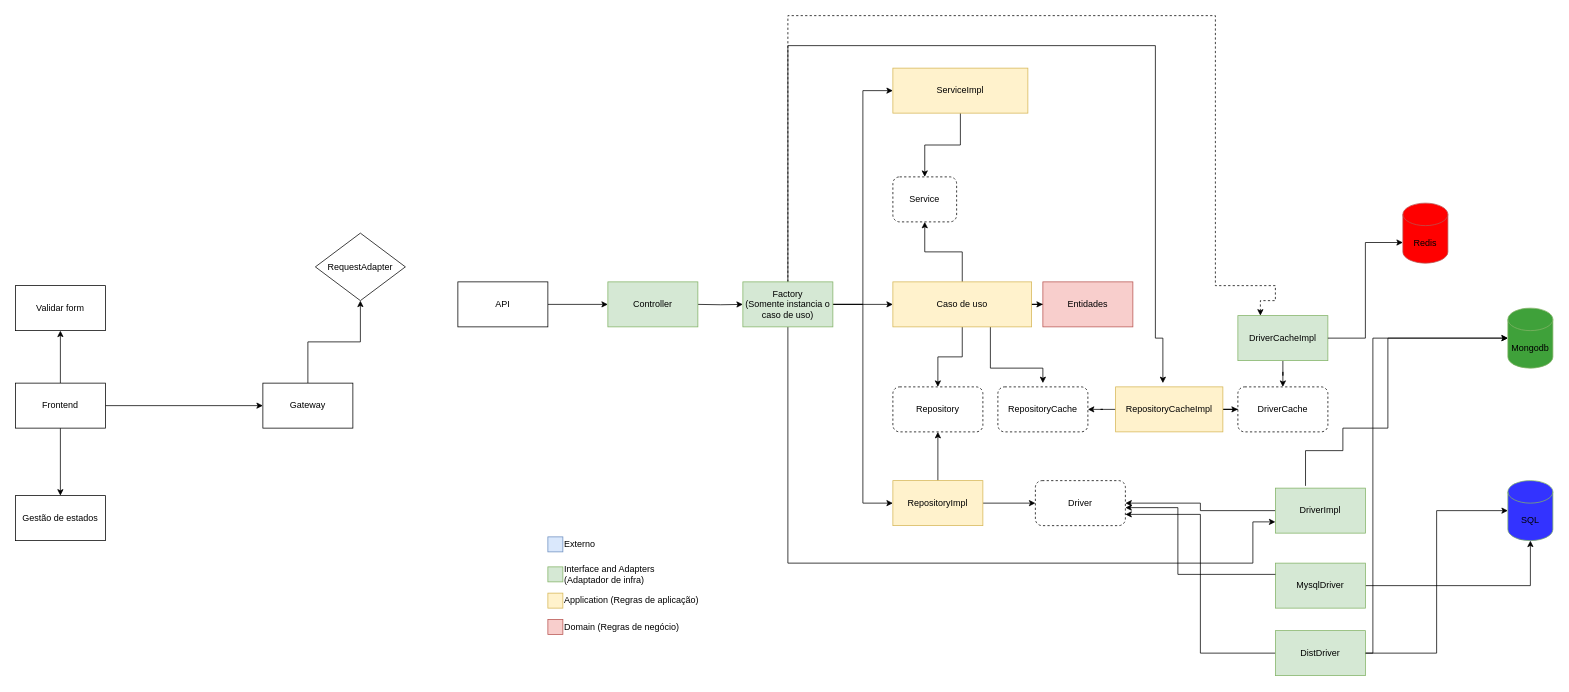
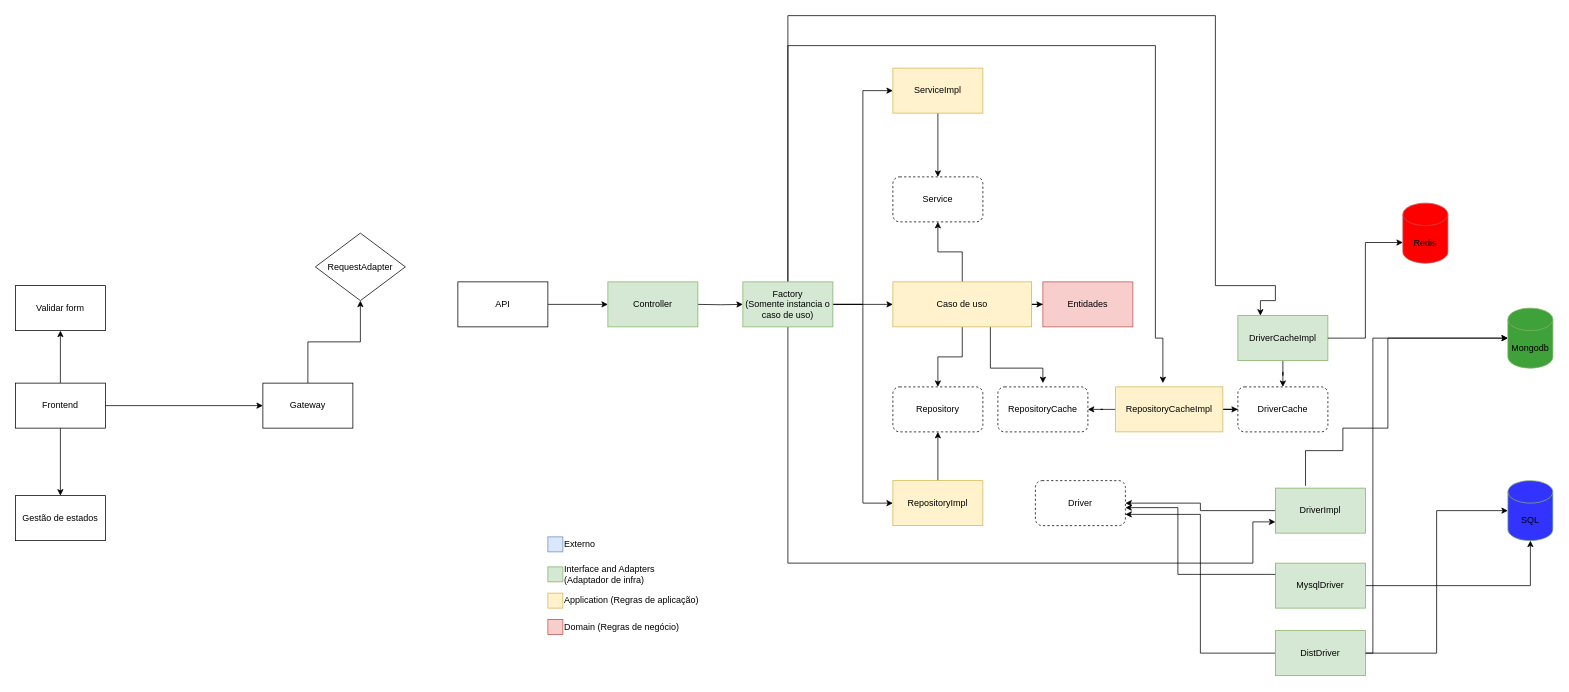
edge "Factory (Somente instancia o caso de uso)" -> "DriverCacheImpl": style dashed -> solid
node "ServiceImpl": size 135x45 -> 90x45
node "Service": size 64x45 -> 90x45
edge "RepositoryImpl" -> "Driver": removed
